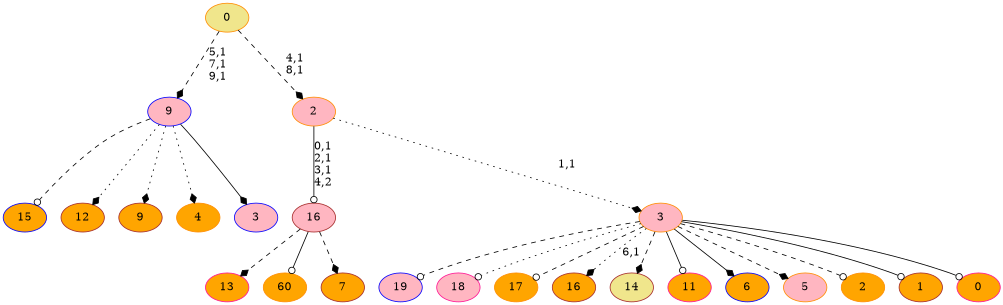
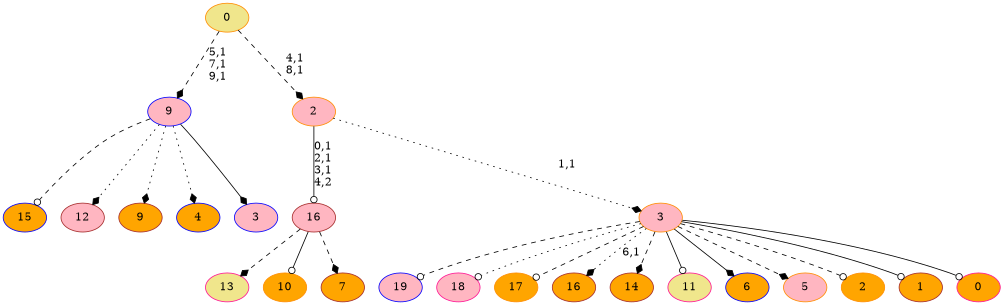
node "12": fillcolor orange -> lightpink
node "4": color darkorange -> blue
node "13": fillcolor orange -> khaki
node "60": label "60" -> "10"
node "14": fillcolor khaki -> orange
node "11": fillcolor orange -> khaki
